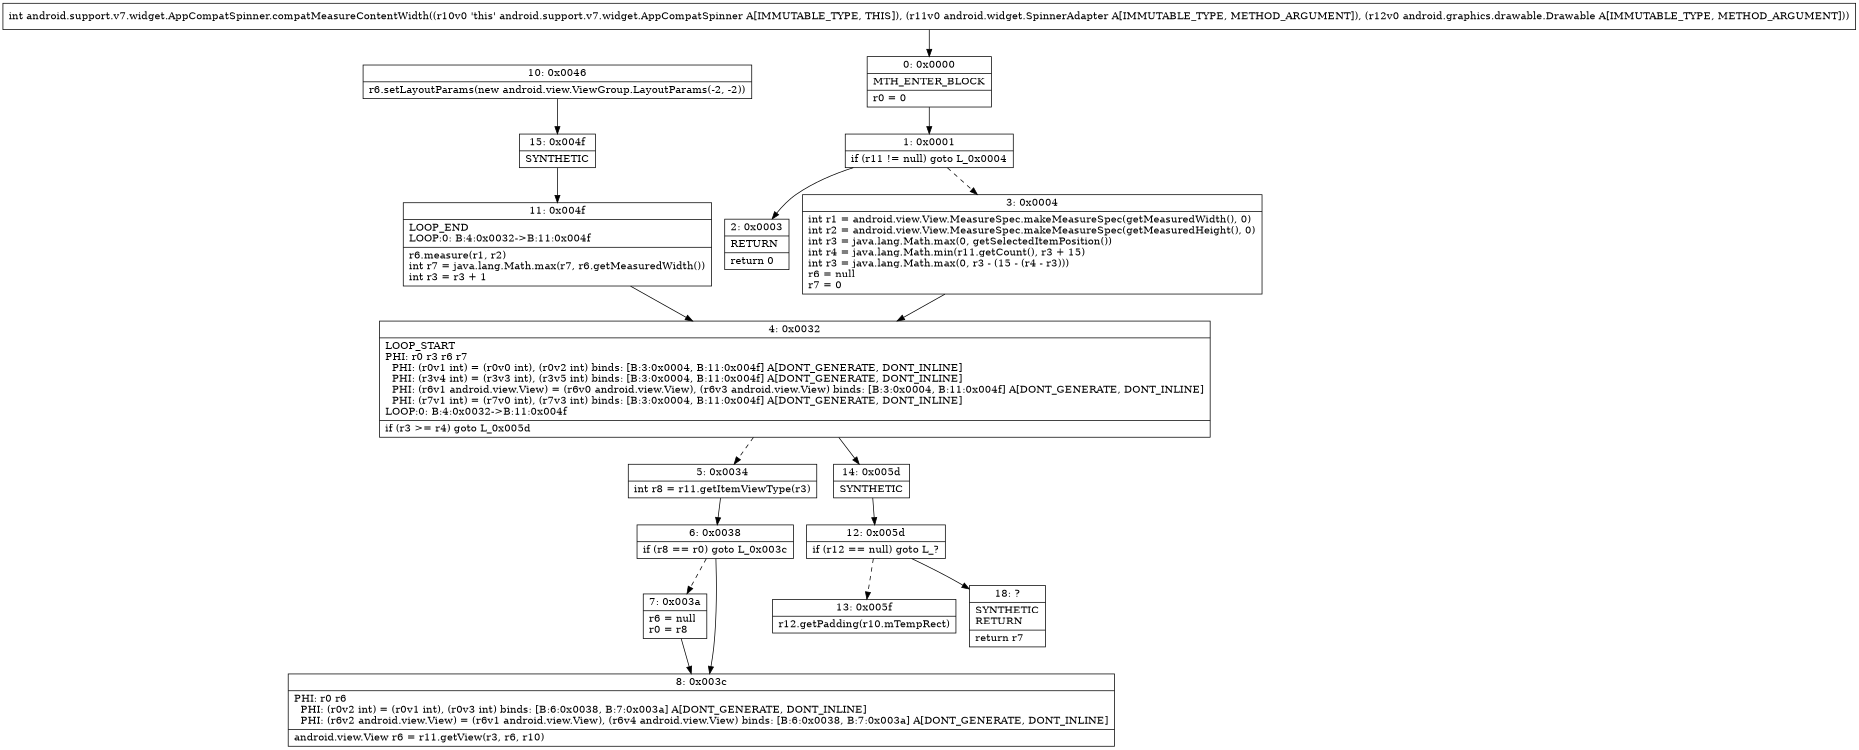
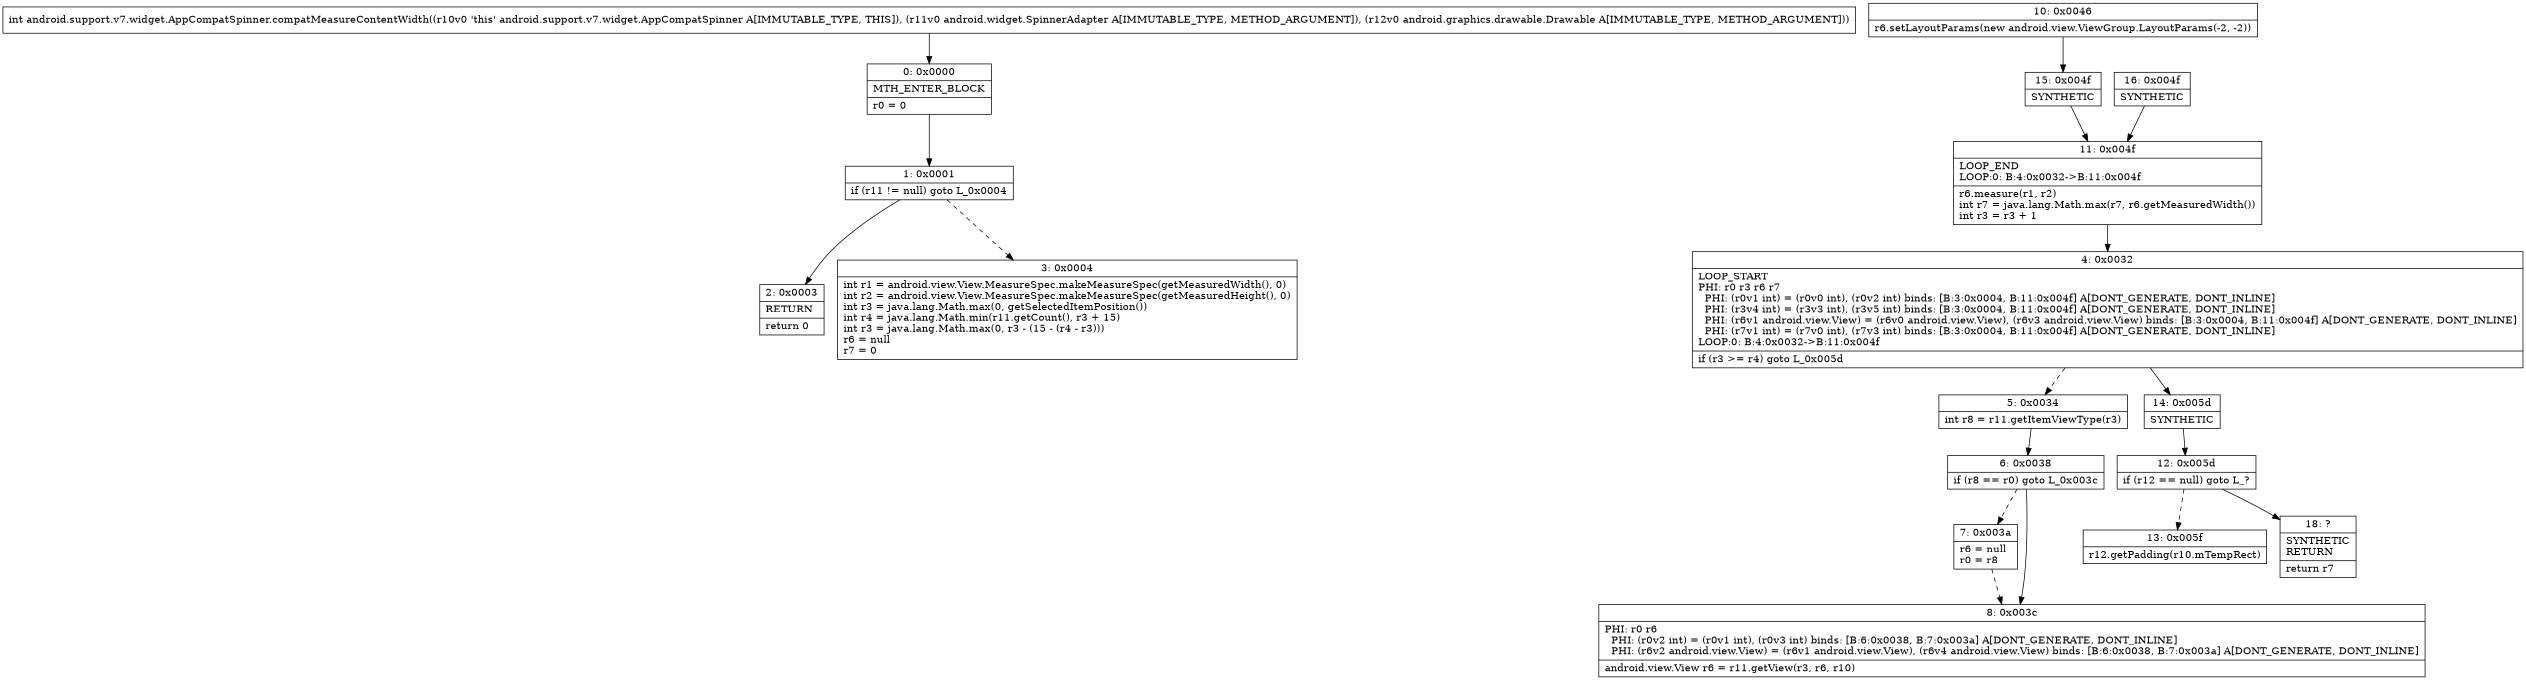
node "16: 0x004f": added
edge "3: 0x0004" -> "4: 0x0032": removed
edge "7: 0x003a" -> "8: 0x003c": style solid -> dashed
